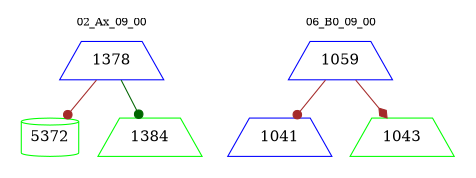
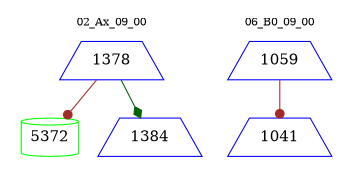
edge "1378" -> "1384": arrowhead dot -> diamond
node "1384": color green -> blue
node "1043": removed
